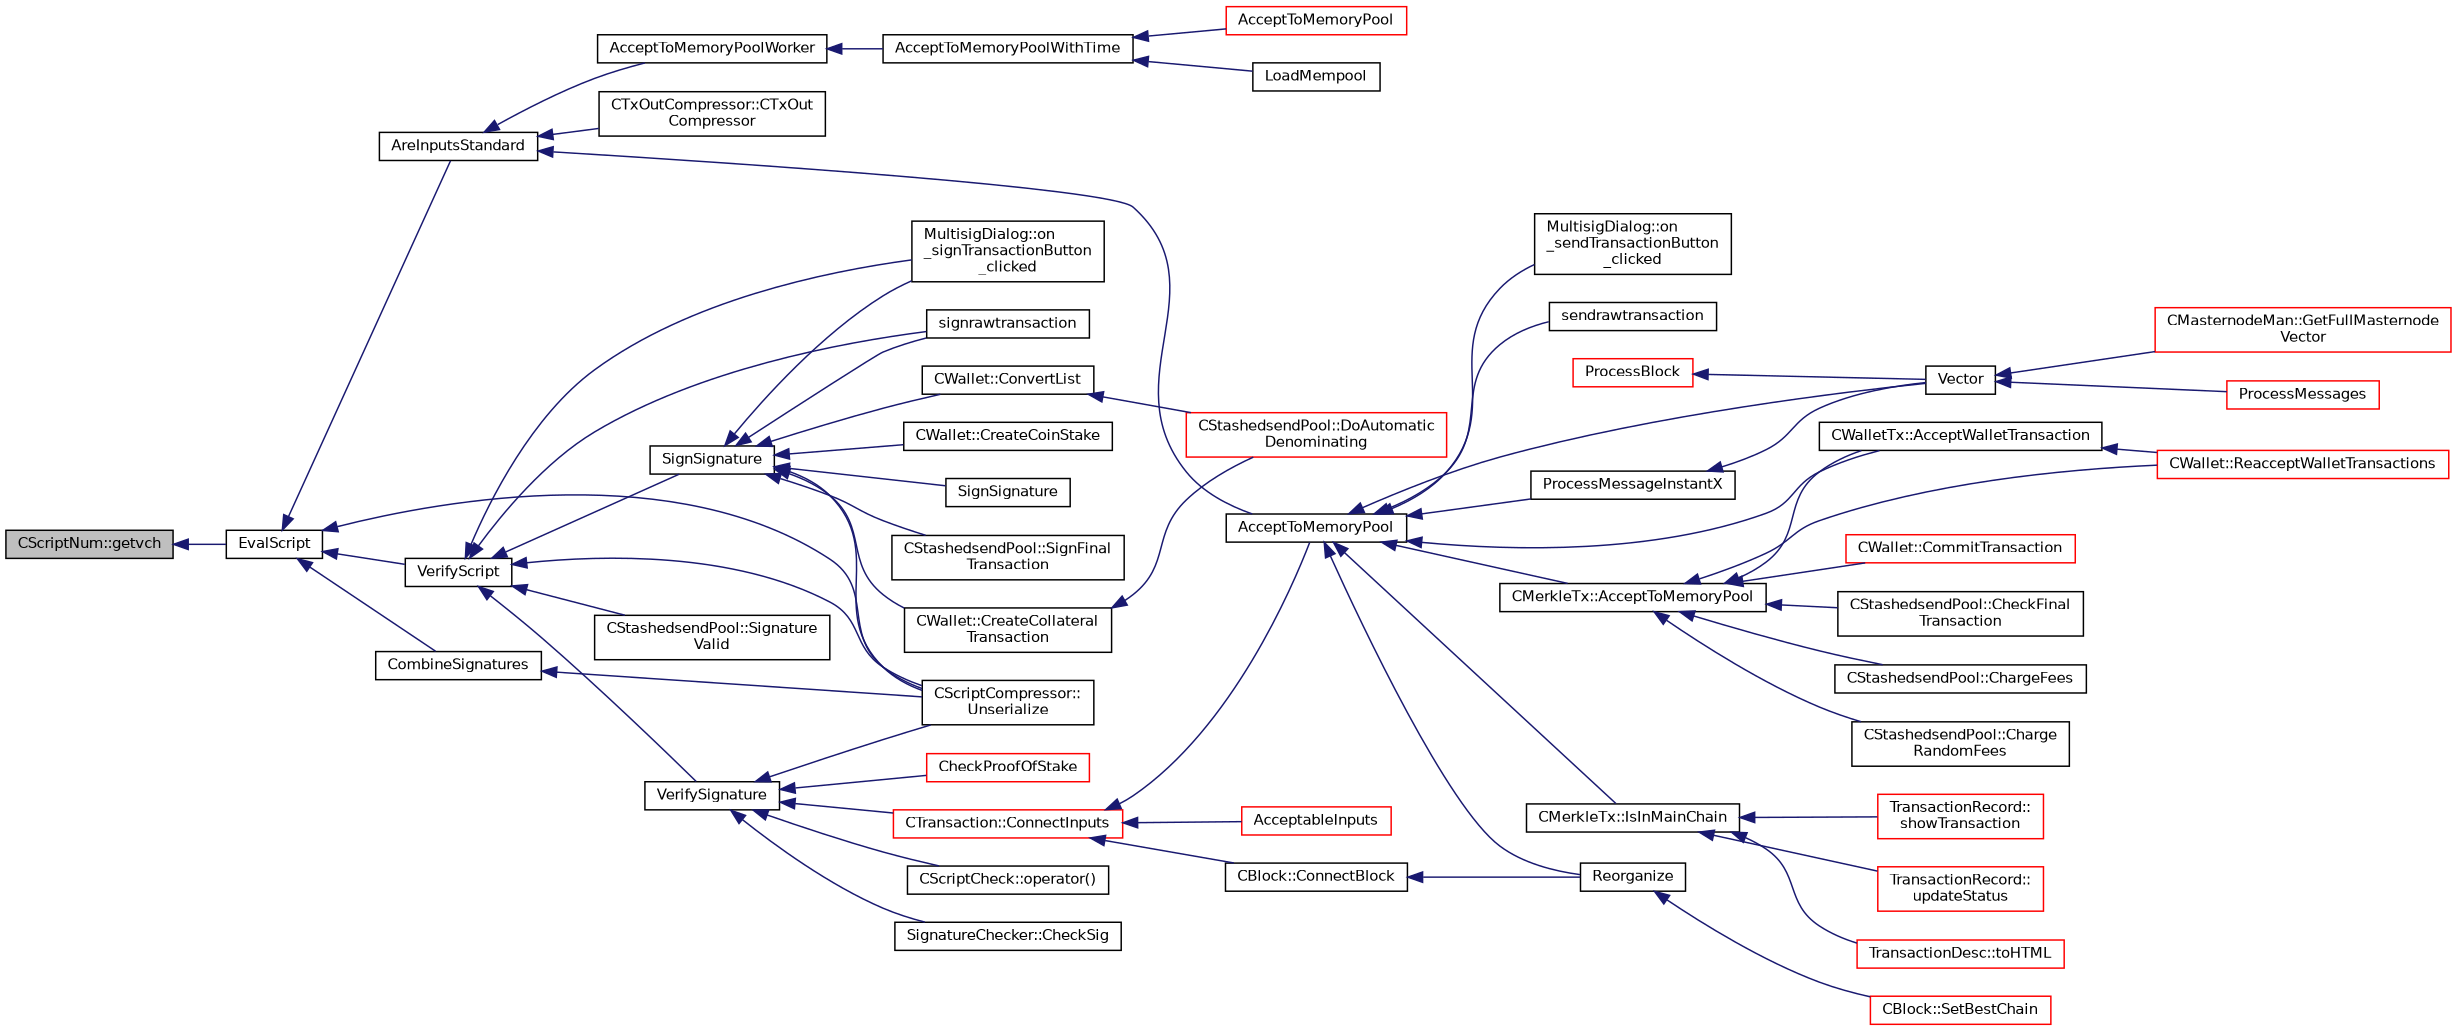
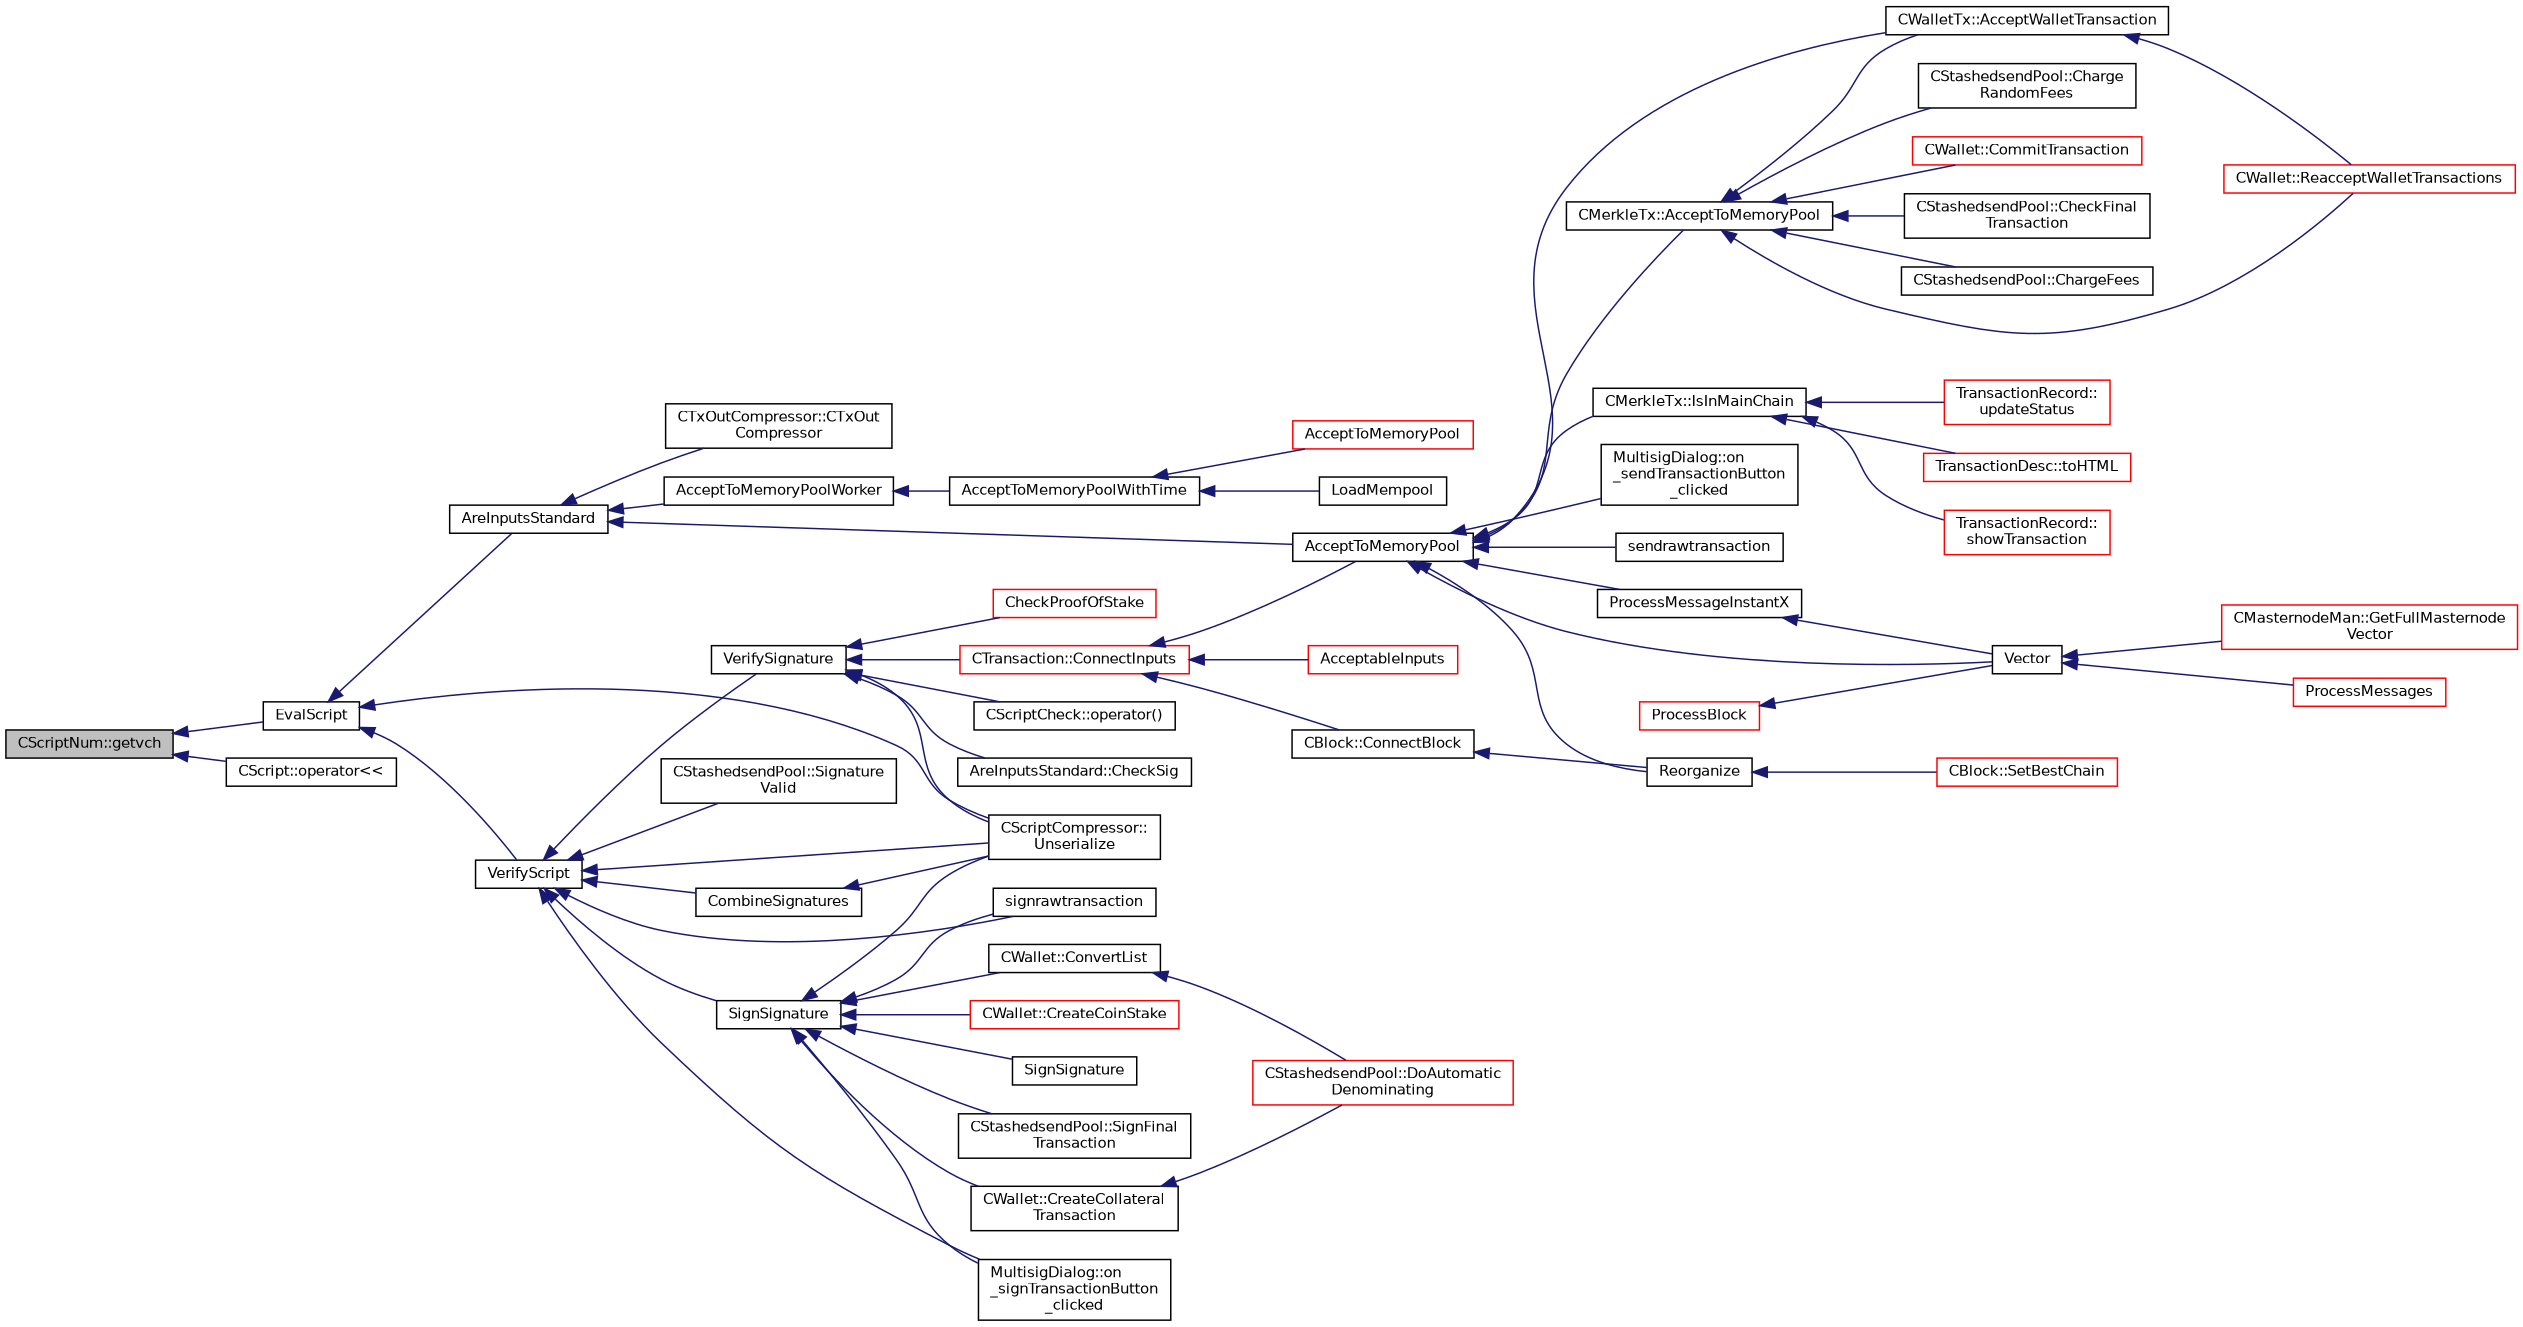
node "CWallet::CreateCoinStake": color black -> red
edge "CombineSignatures" -> "EvalScript": now "CombineSignatures" -> "VerifyScript"
node "CScript::operator<<": added
node "SignatureChecker::CheckSig": label "SignatureChecker::CheckSig" -> "AreInputsStandard::CheckSig"
